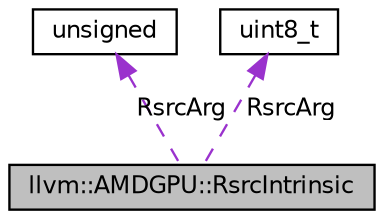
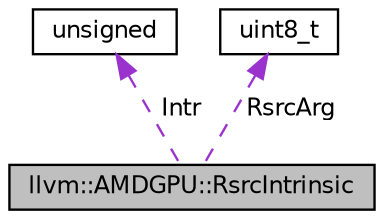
edge "llvm::AMDGPU::RsrcIntrinsic" -> "unsigned": label " RsrcArg" -> " Intr"
